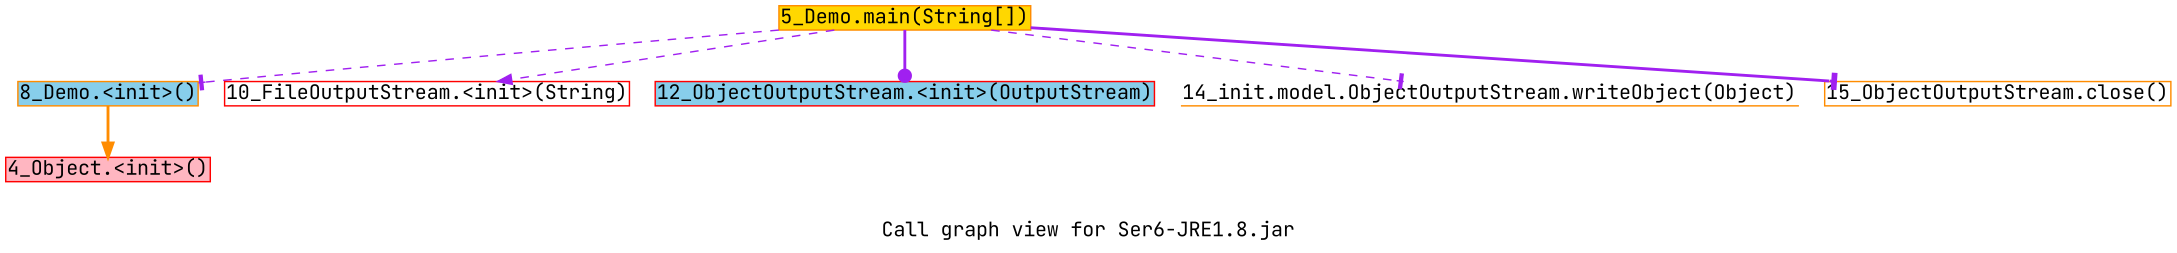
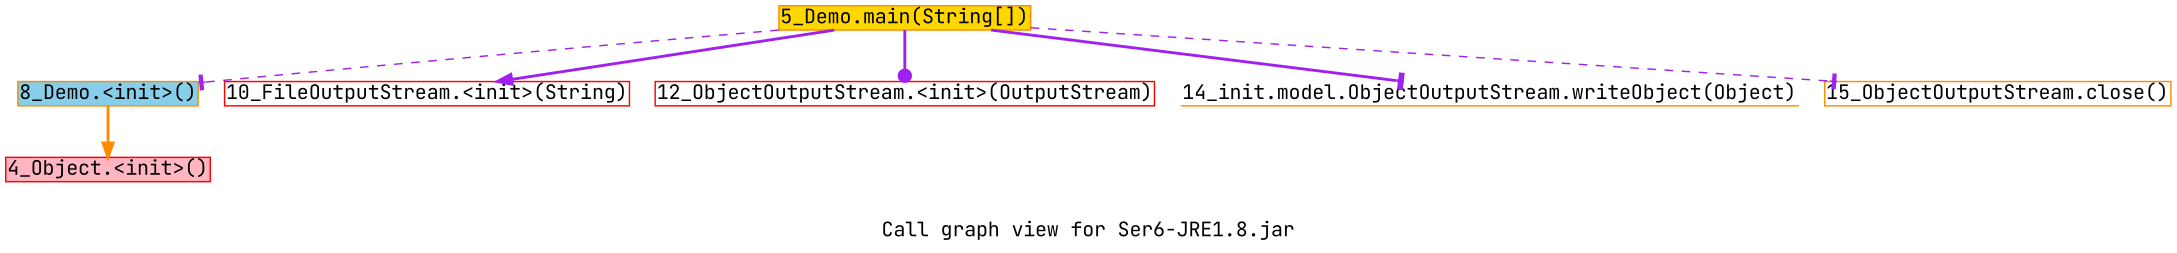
edge "5_Demo.main(String[])" -> "15_ObjectOutputStream.close()": style bold -> dashed
edge "5_Demo.main(String[])" -> "10_FileOutputStream.<init>(String)": style dashed -> bold
edge "5_Demo.main(String[])" -> "14_init.model.ObjectOutputStream.writeObject(Object)": style dashed -> bold
node "12_ObjectOutputStream.<init>(OutputStream)": fillcolor skyblue -> white
